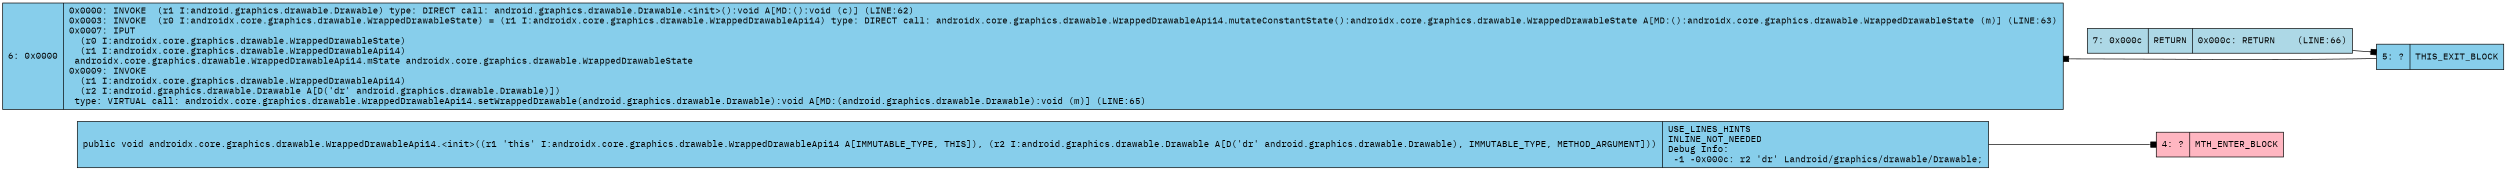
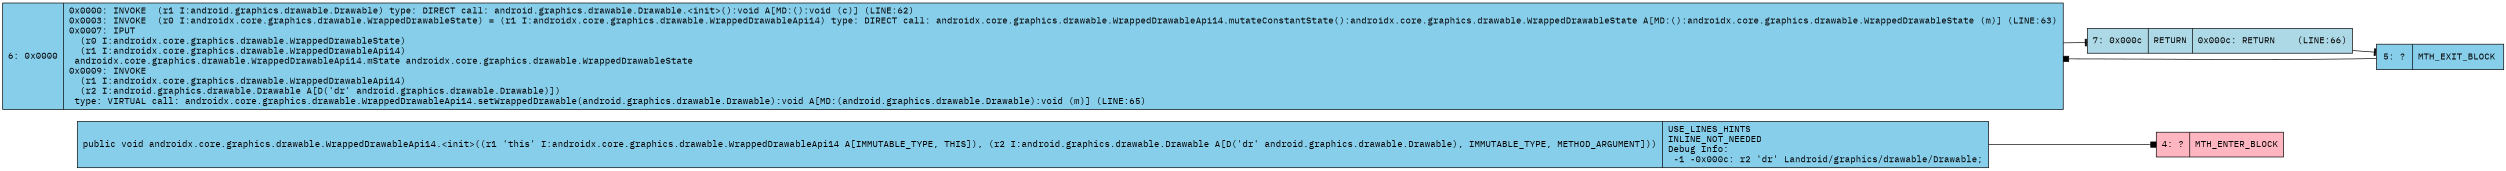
edge "6: 0x0000" -> "7: 0x000c": added
edge "7: 0x000c" -> "5: ?": arrowhead box -> tee
node "5: ?": text "THIS_EXIT_BLOCK" -> "MTH_EXIT_BLOCK"
